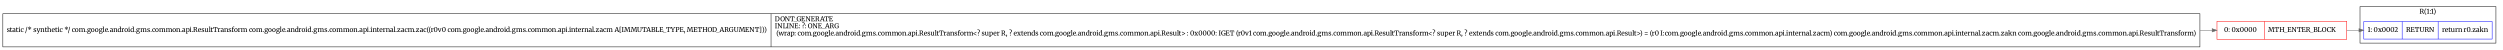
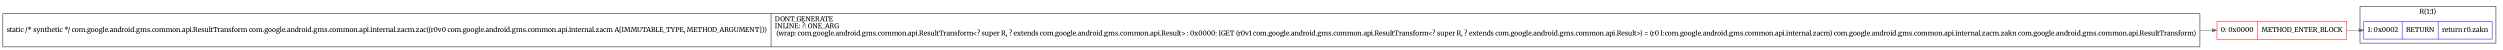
node "0: 0x0000": text "MTH_ENTER_BLOCK" -> "METHOD_ENTER_BLOCK"
